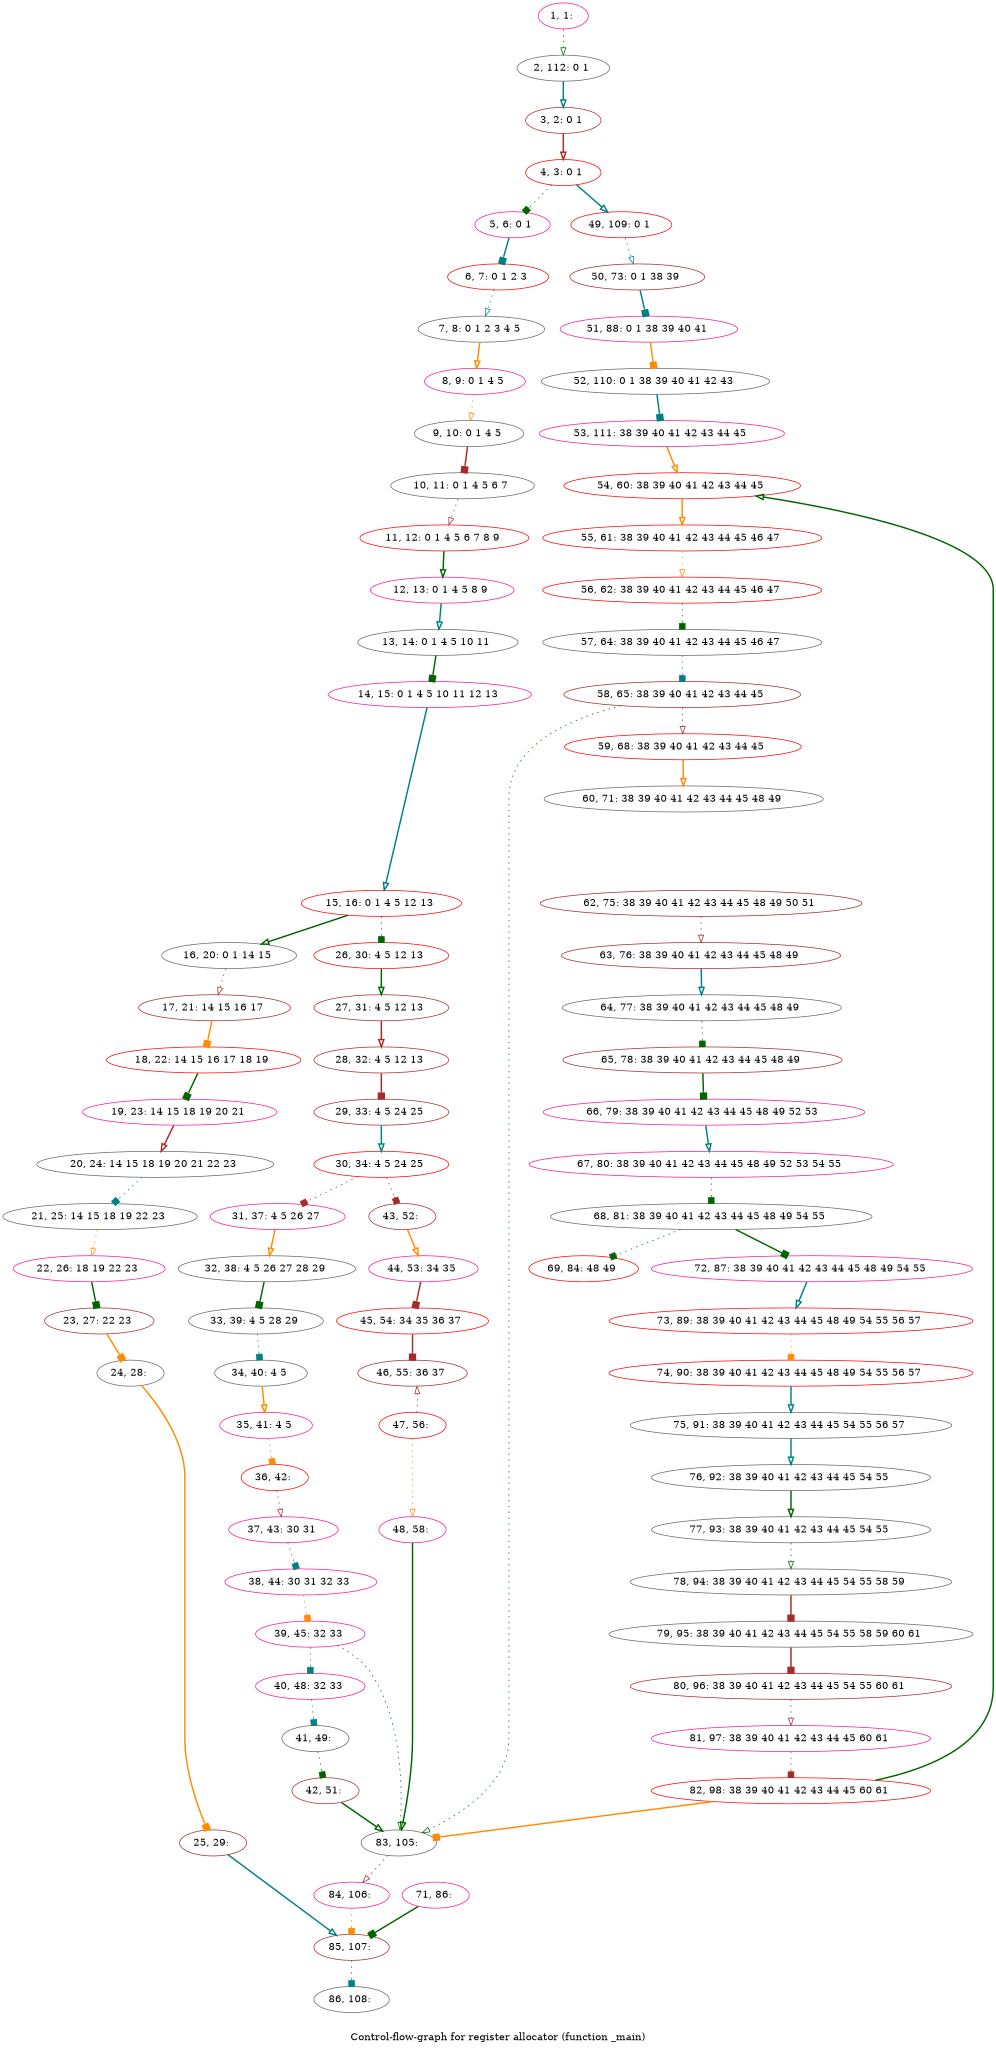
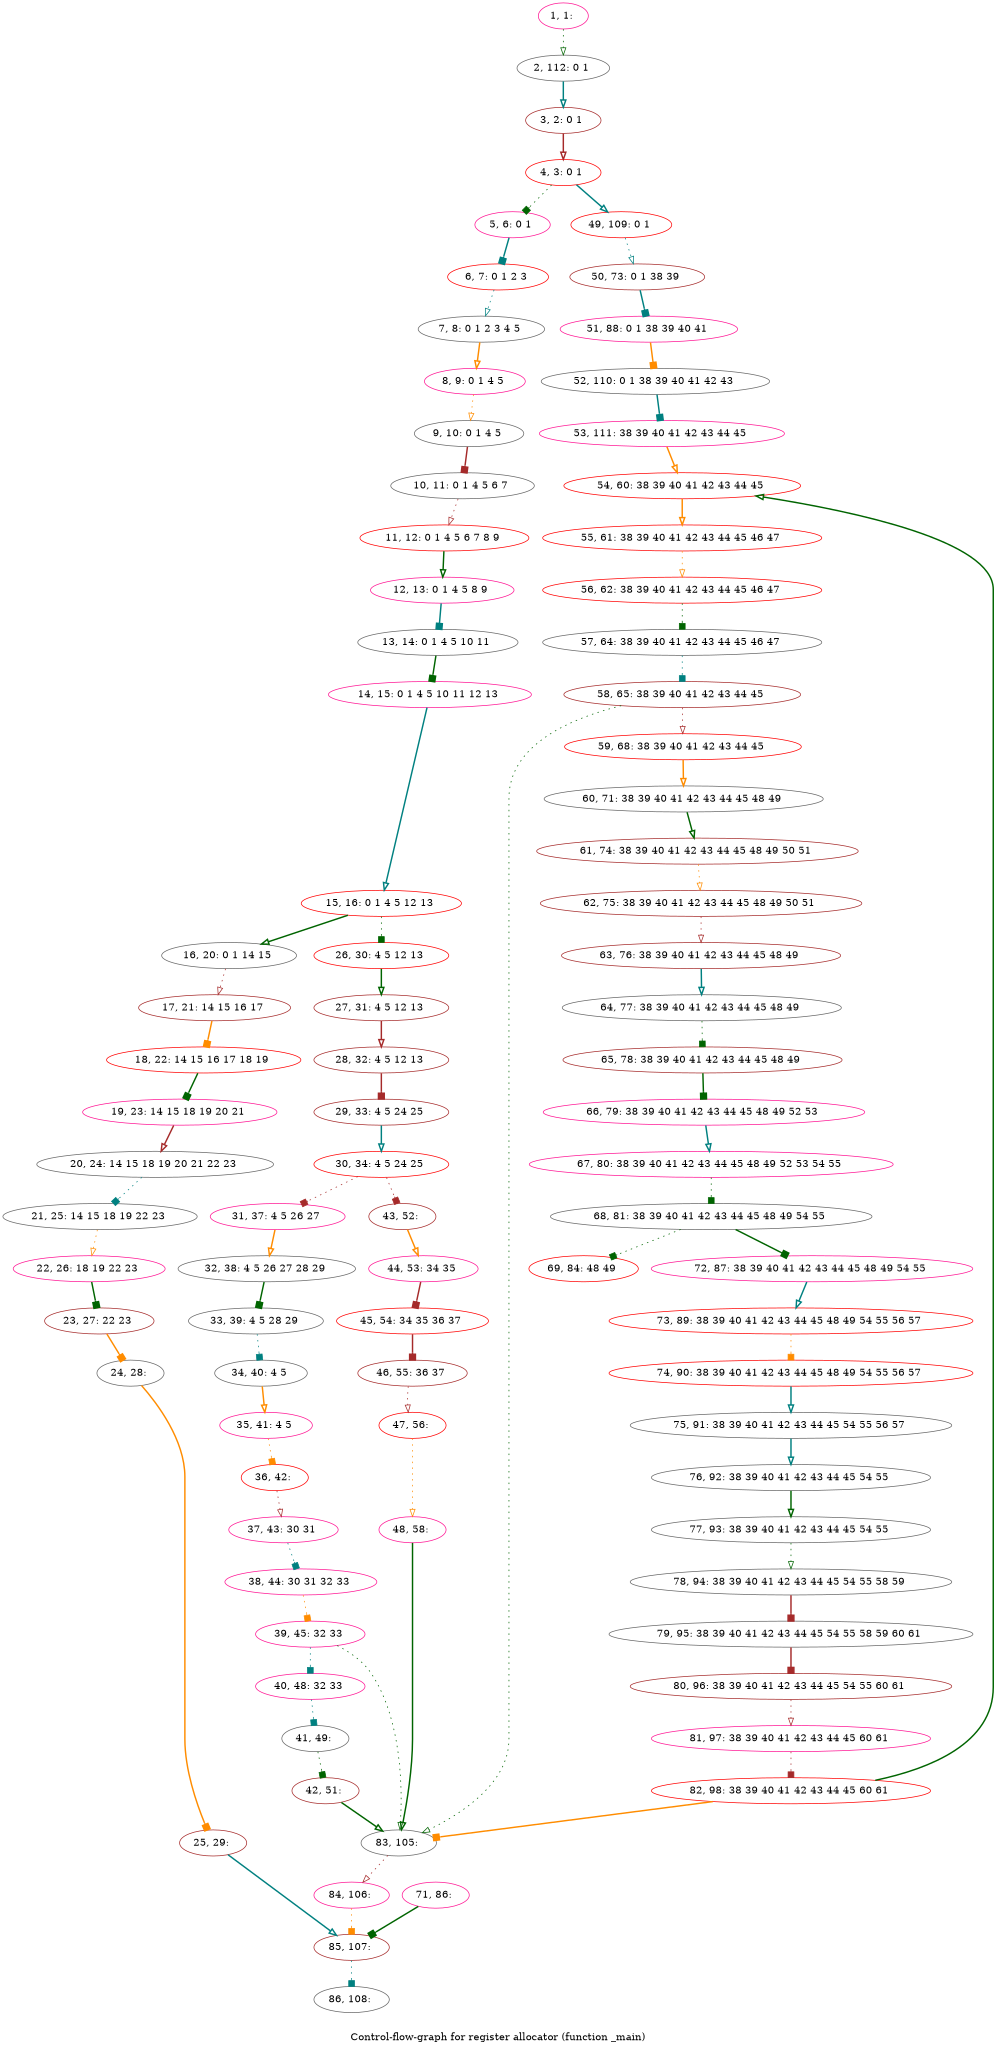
edge "12, 13: 0 1 4 5 8 9" -> "13, 14: 0 1 4 5 10 11": arrowhead onormal -> box
node "61, 74: 38 39 40 41 42 43 44 45 48 49 50 51": added
edge "47, 56:" -> "46, 55: 36 37": reversed
